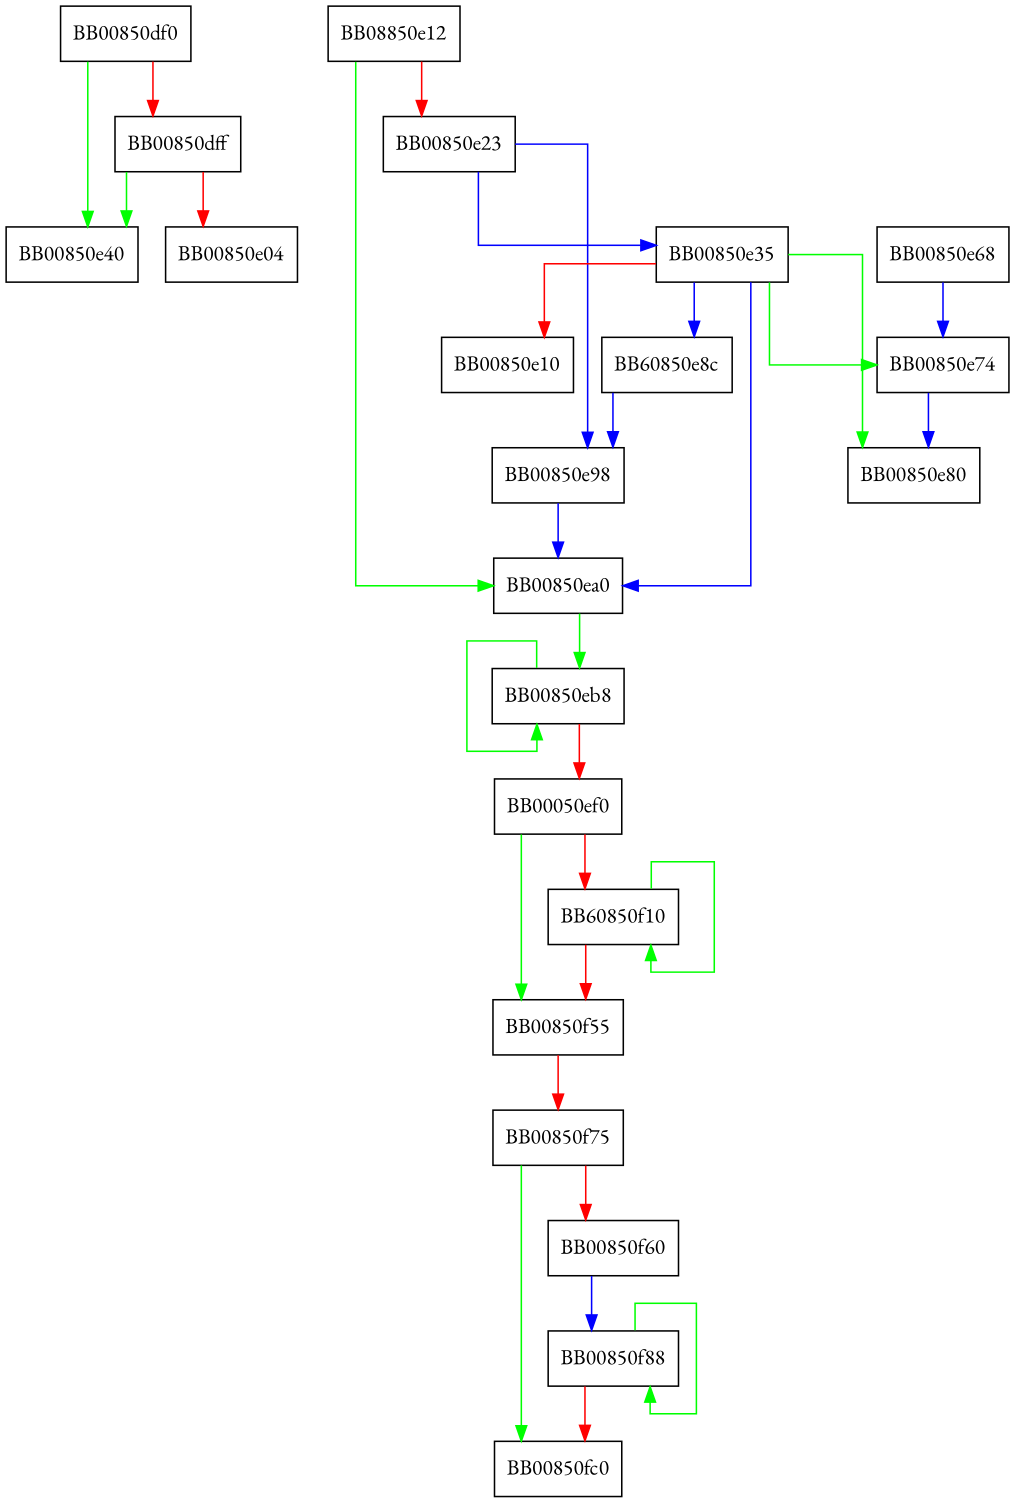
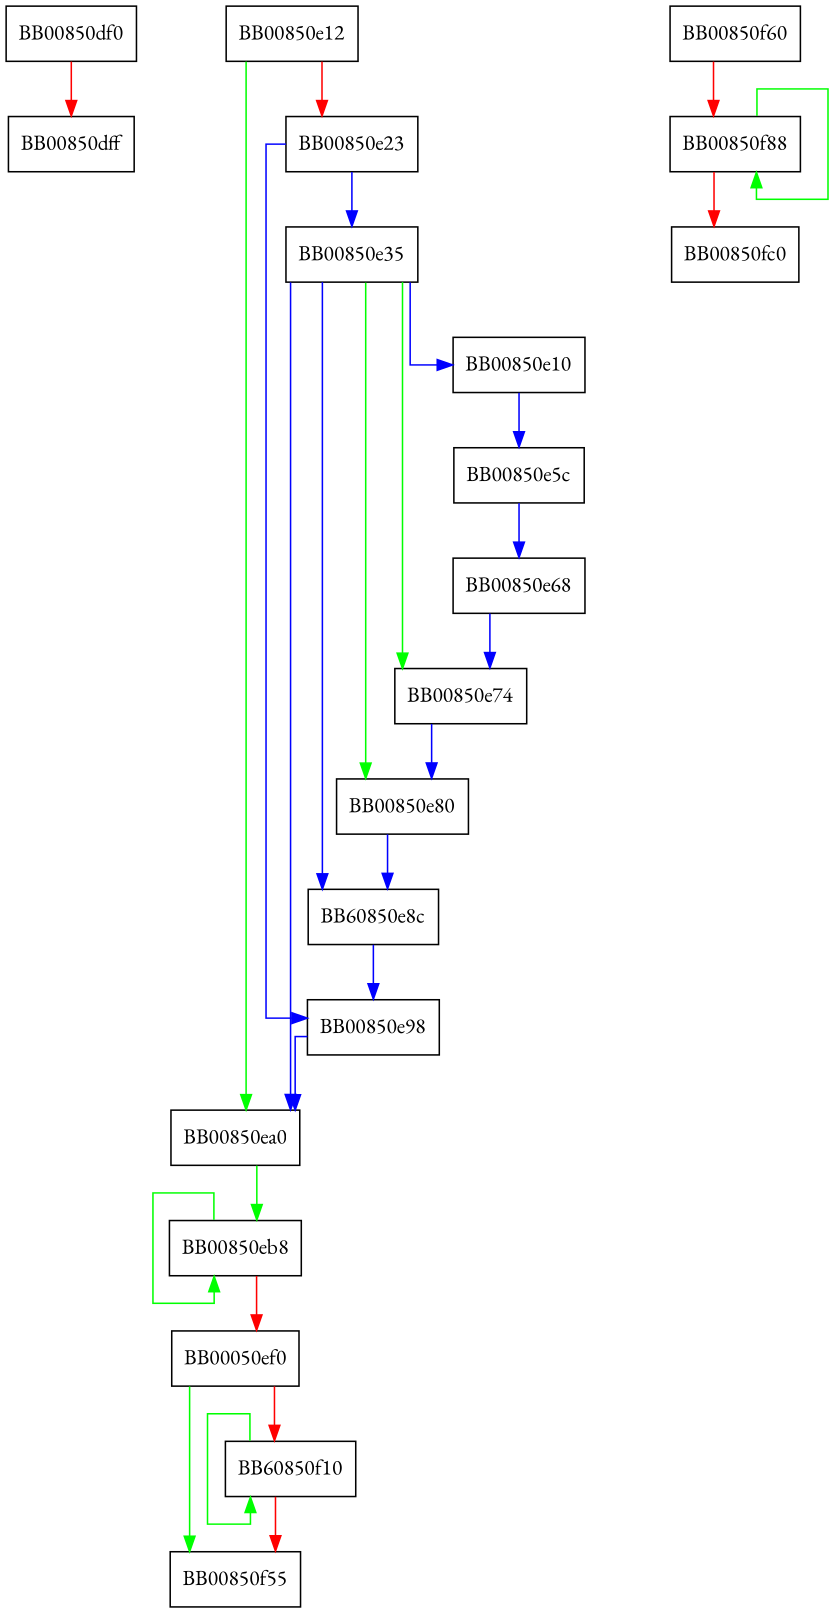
node "BB08850e12": label "BB08850e12" -> "BB00850e12"
node "BB00850e40": removed
node "BB00850e04": removed
edge "BB00850e35" -> "BB00850e10": color red -> blue
node "BB00850e5c": added
edge "BB00850e80" -> "BB60850e8c": added
node "BB00850f75": removed
edge "BB00850f60" -> "BB00850f88": color blue -> red
